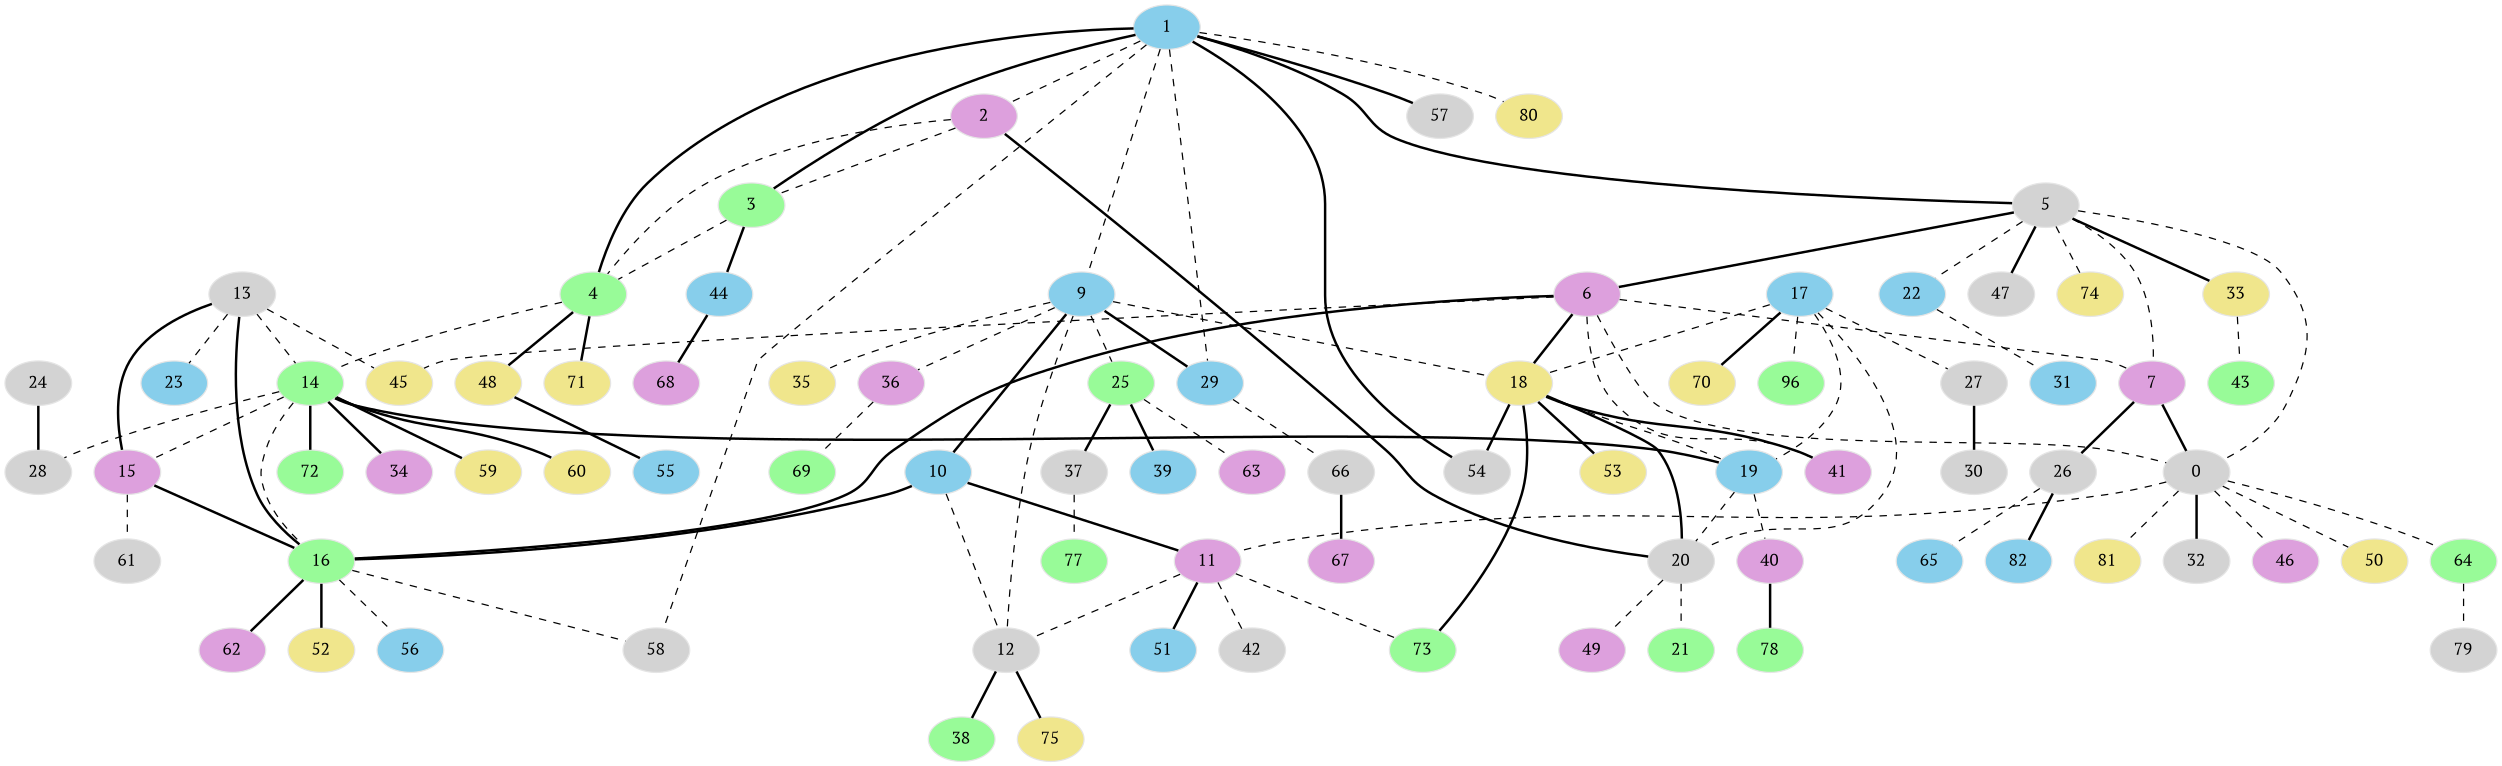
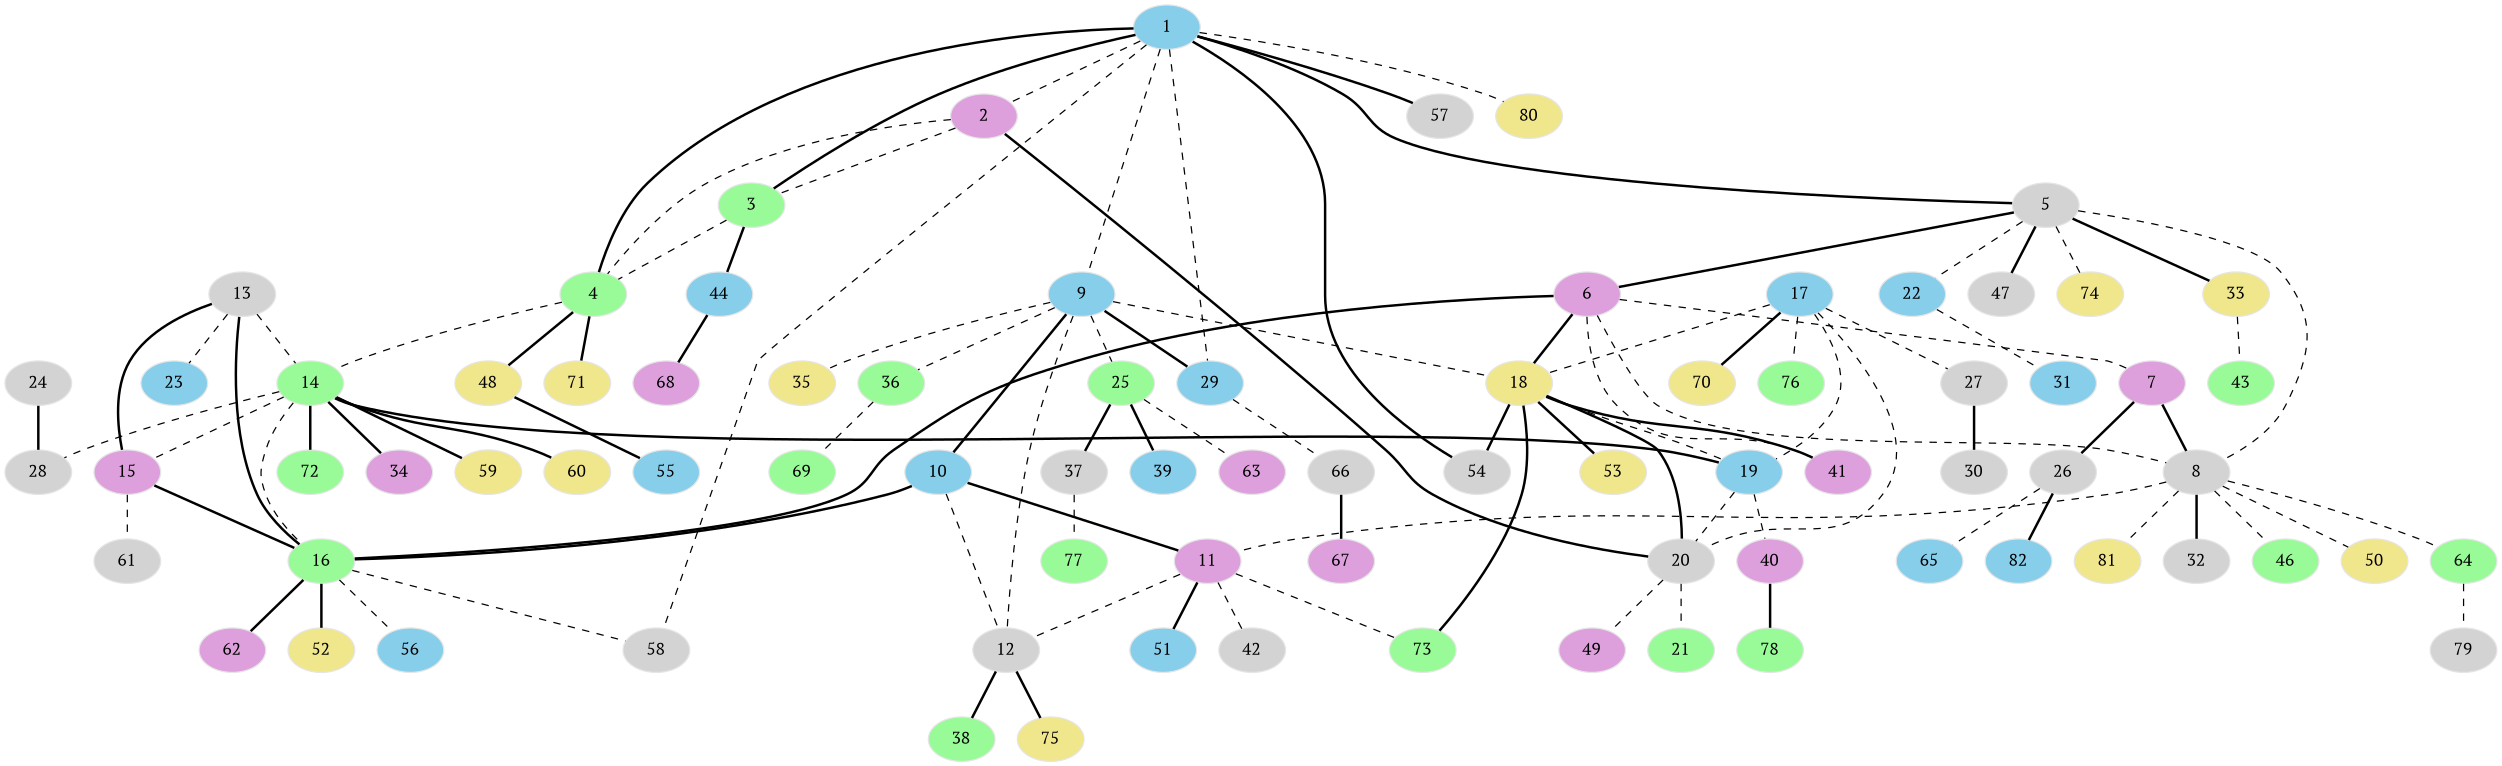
edge "5" -- "7": removed
node "45": removed
node "36": fillcolor plum -> palegreen
node "96": label "96" -> "76"
node "0": label "0" -> "8"
node "46": fillcolor plum -> palegreen
